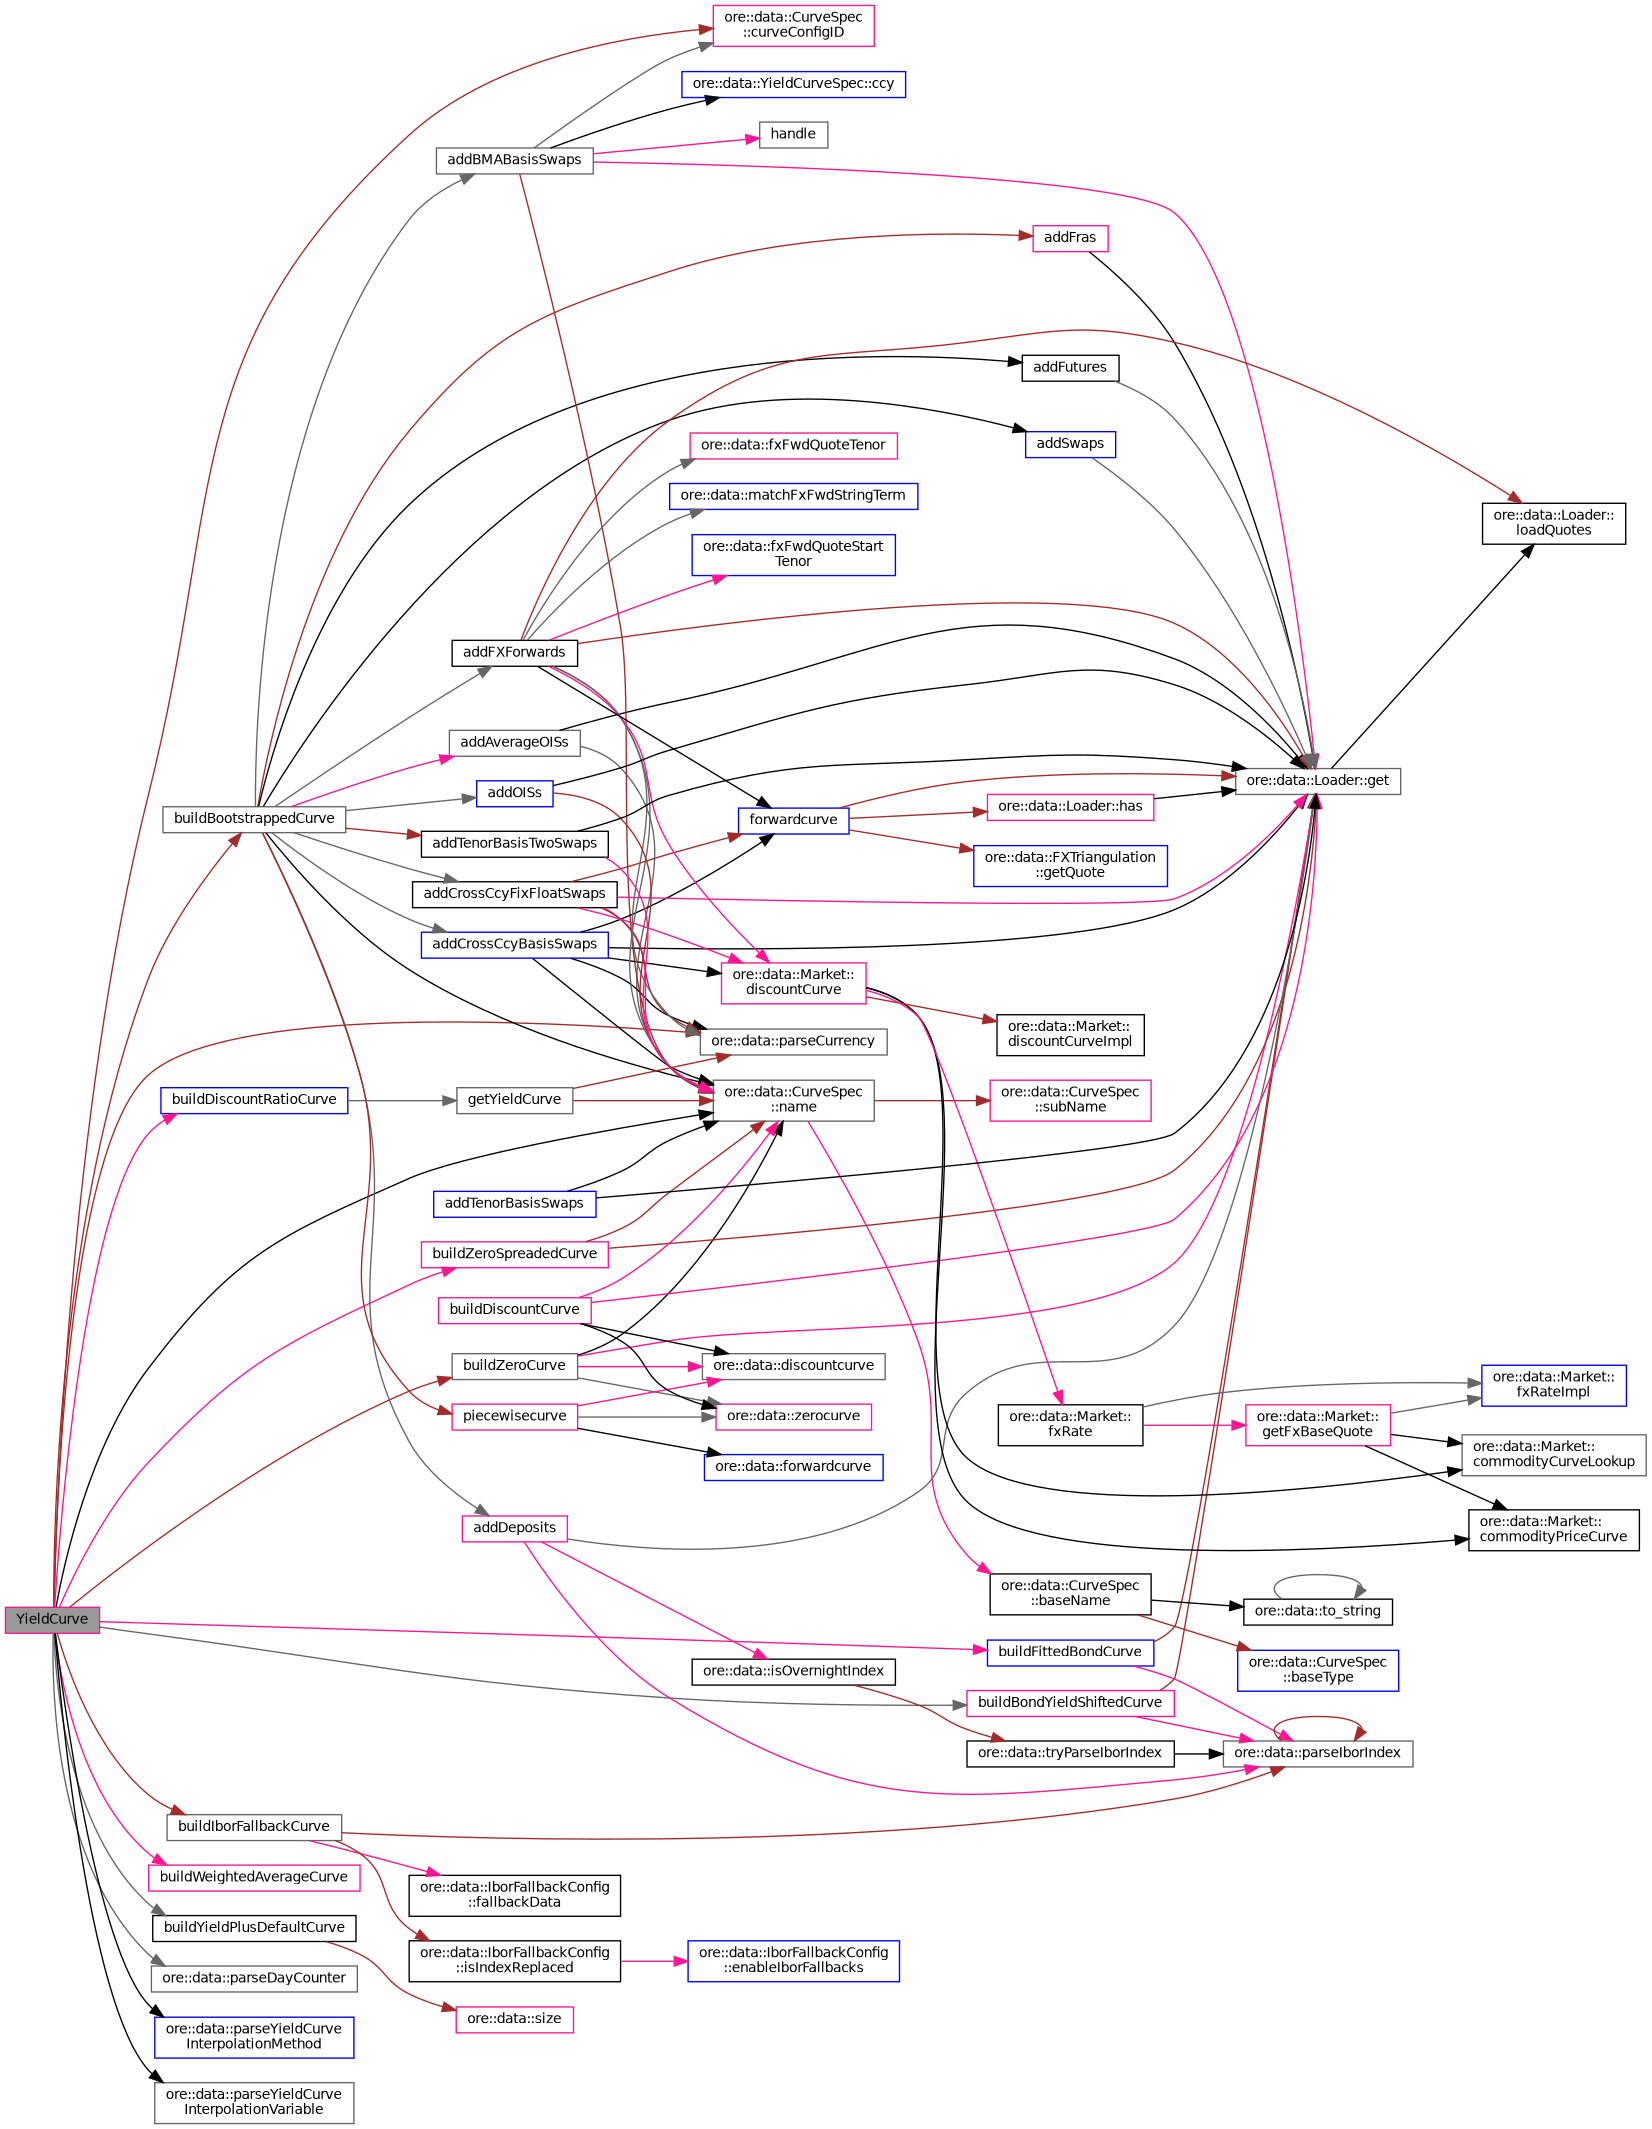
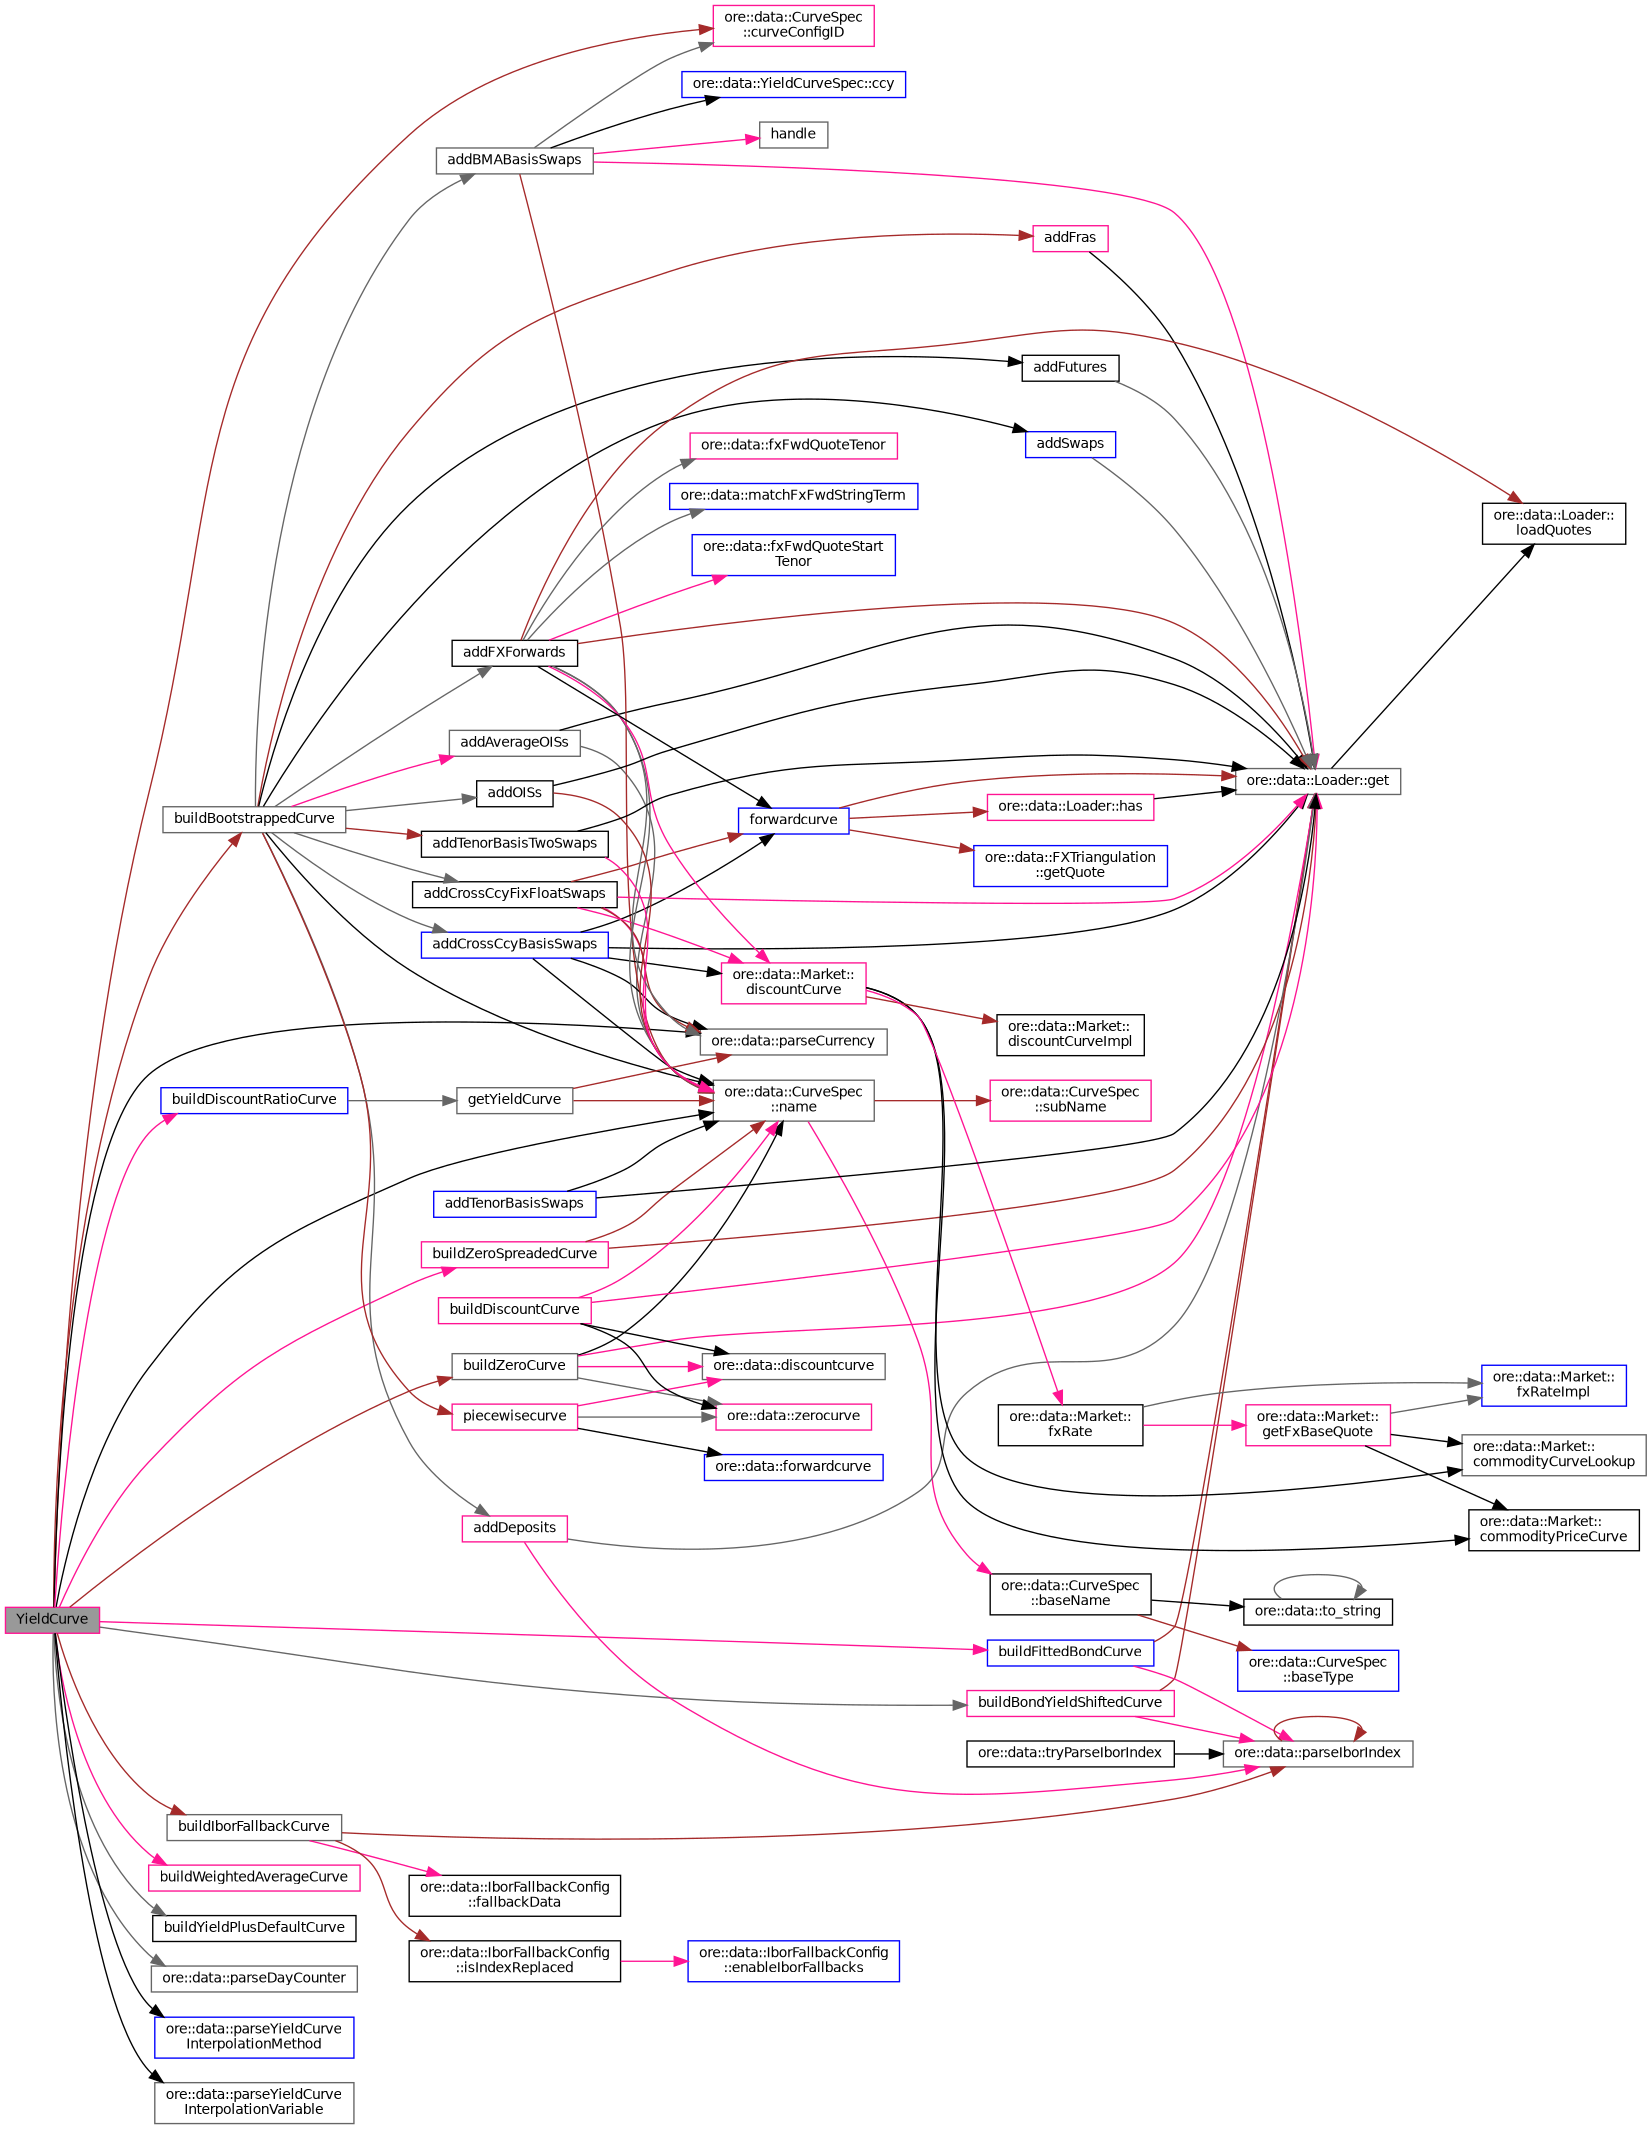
node "addOISs": color blue -> black
edge "YieldCurve" -> "ore::data::parseCurrency": color brown -> black
node "ore::data::isOvernightIndex": removed
node "ore::data::size": removed
